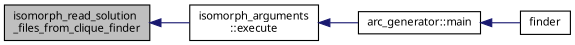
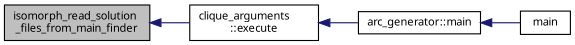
node "isomorph_read_solution _files_from_clique_finder": label "isomorph_read_solution _files_from_clique_finder" -> "isomorph_read_solution _files_from_main_finder"
node "isomorph_arguments ::execute": label "isomorph_arguments ::execute" -> "clique_arguments ::execute"
node "finder": label "finder" -> "main"
